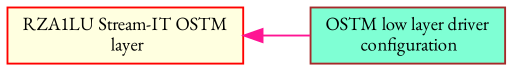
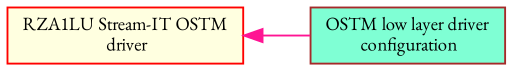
node "RZA1LU Stream-IT OSTM layer": label "RZA1LU Stream-IT OSTM layer" -> "RZA1LU Stream-IT OSTM driver"
